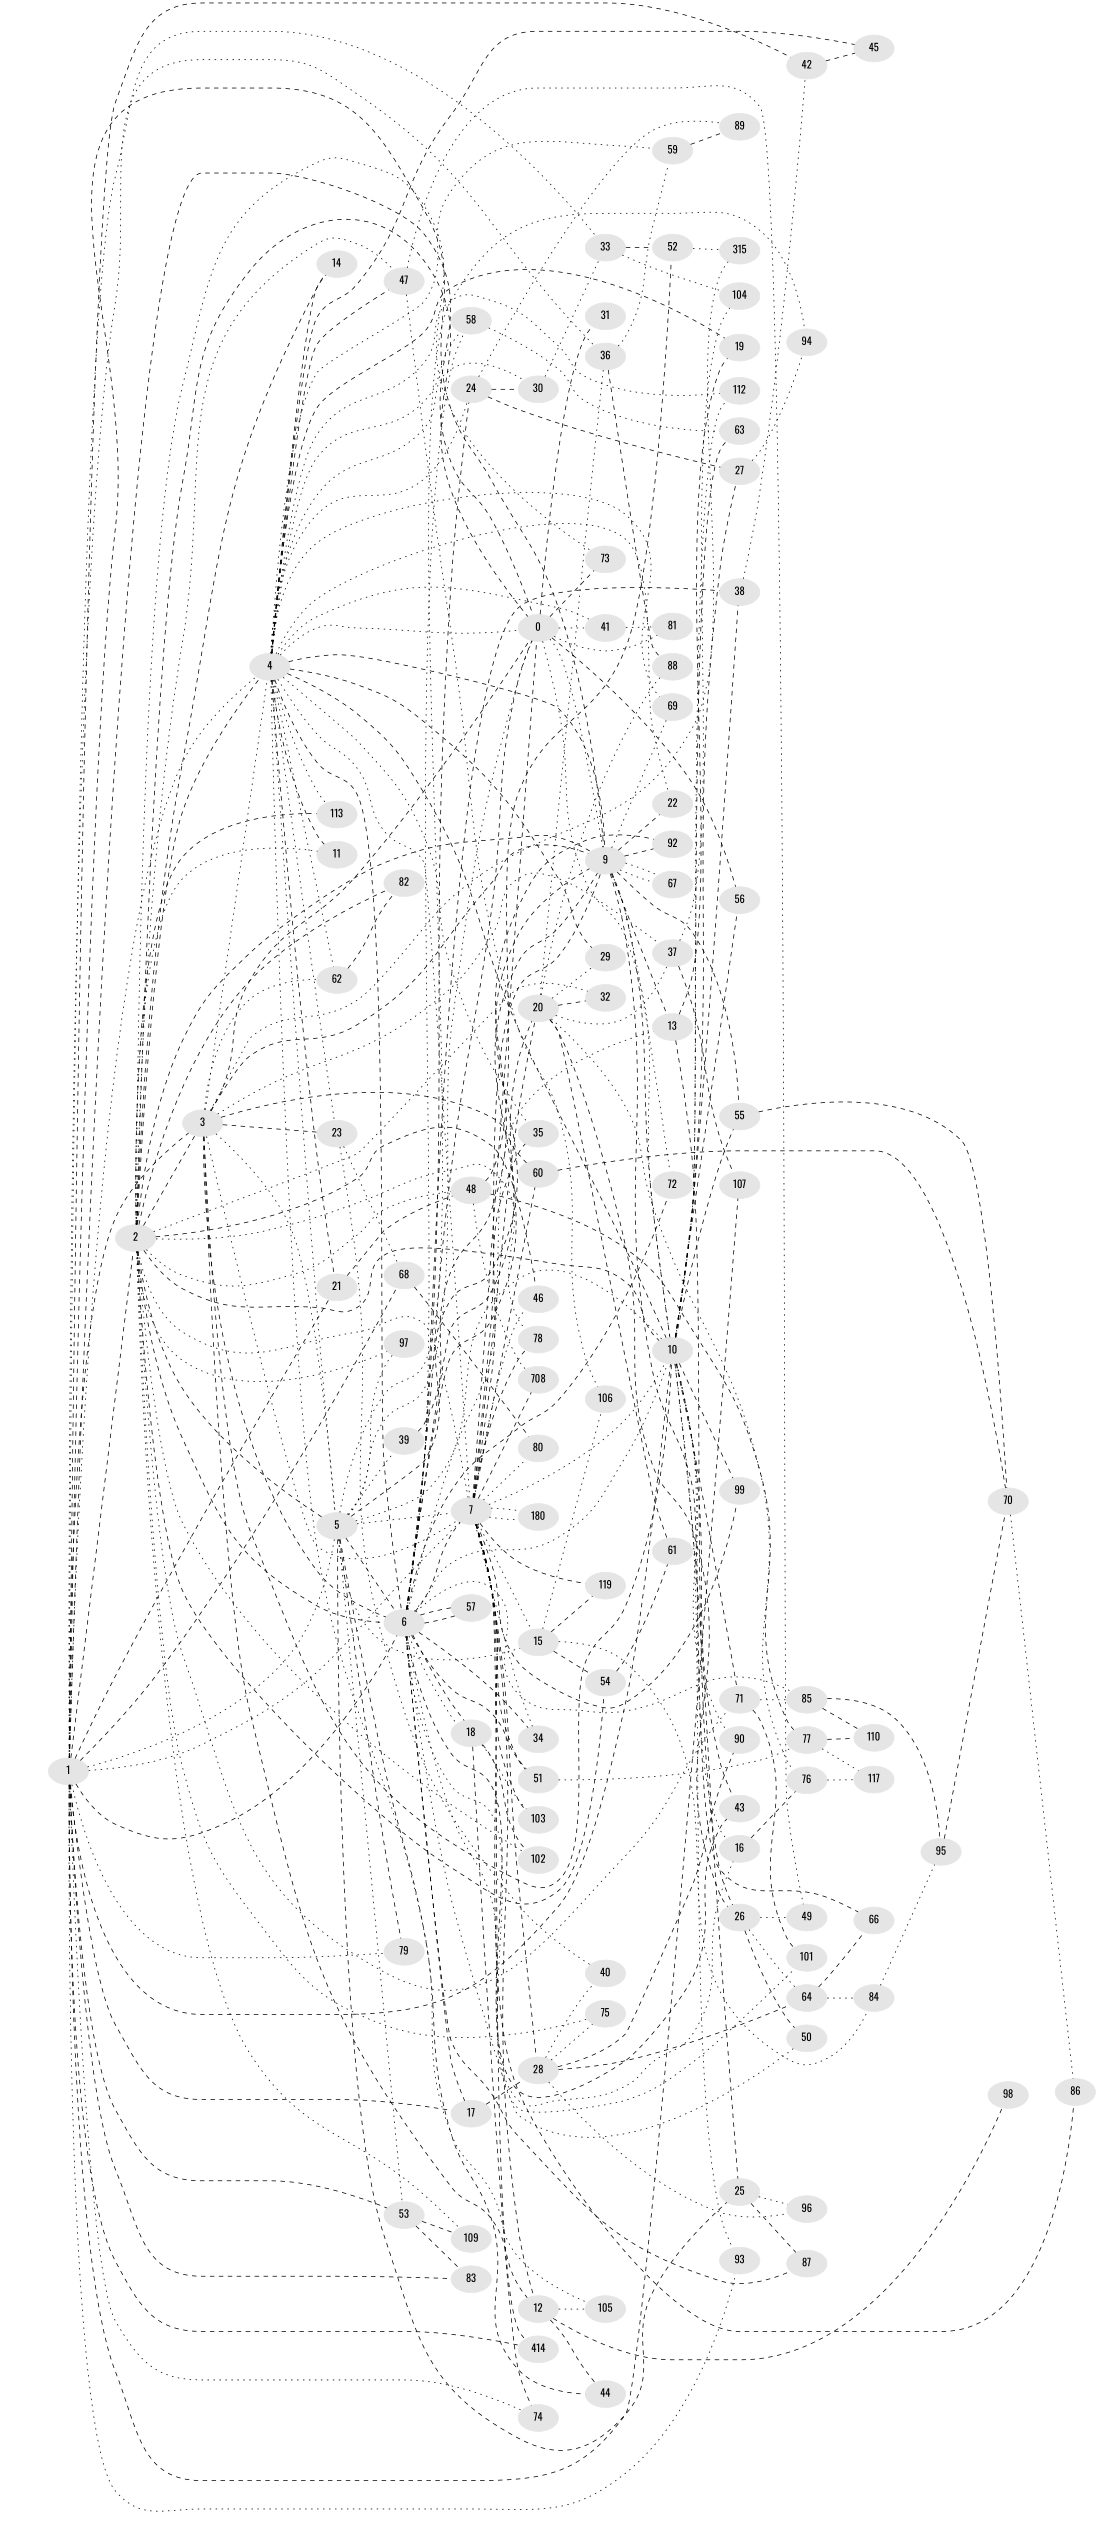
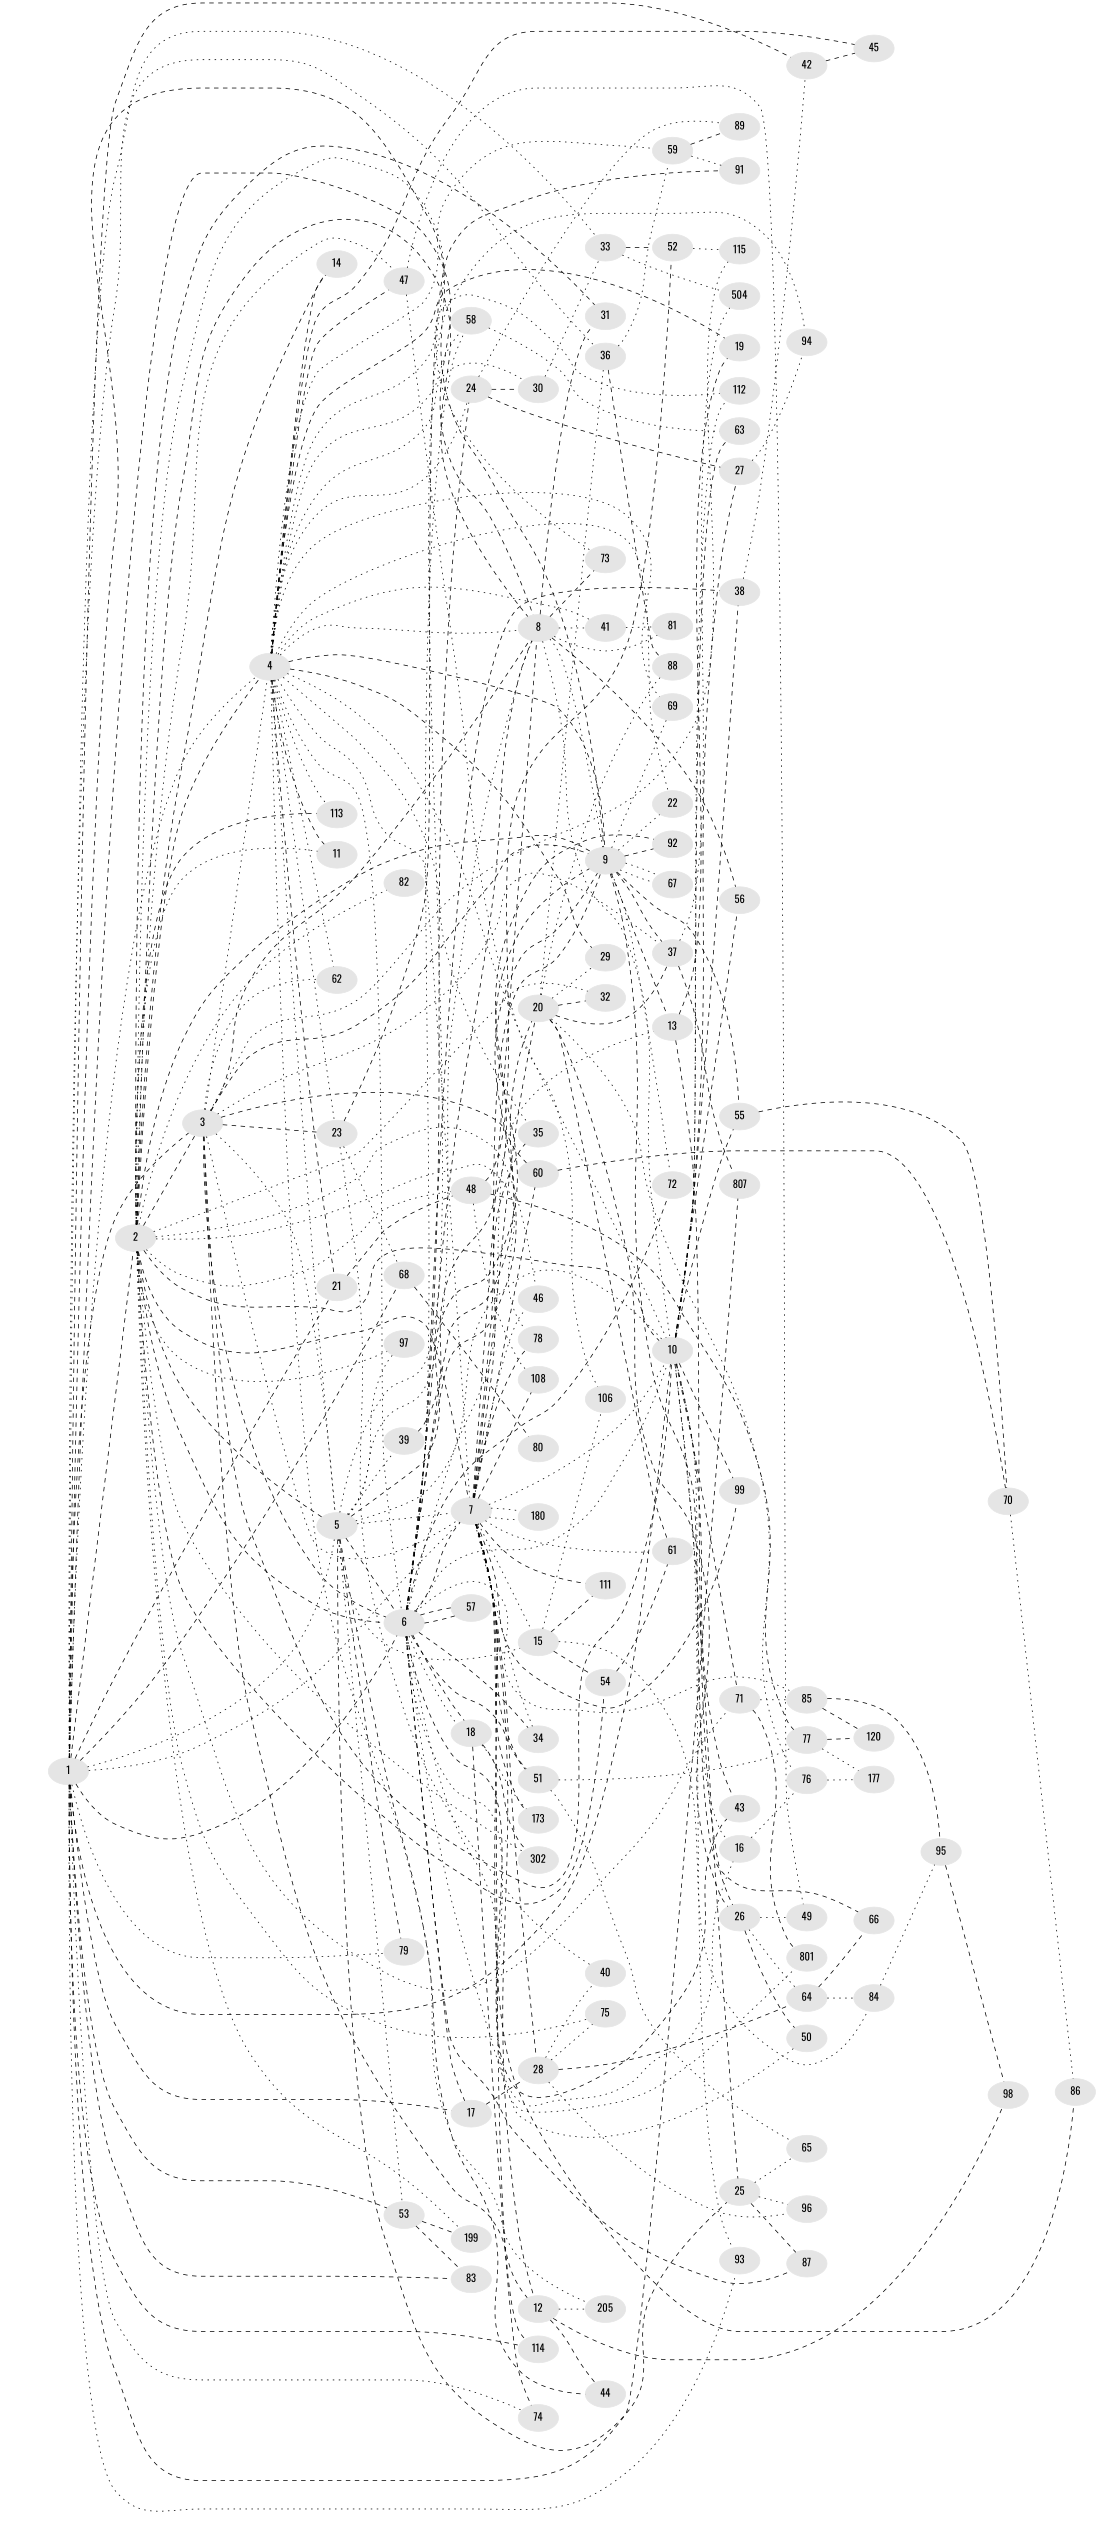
node "91": added
node "315": label "315" -> "115"
node "104": label "104" -> "504"
edge "31" -- "2": added
node "0": label "0" -> "8"
edge "22" -- "9": style dashed -> dotted
edge "82" -- "62": removed
edge "4" -- "10": style dashed -> dotted
edge "37" -- "20": style dotted -> dashed
edge "82" -- "2": style dashed -> dotted
edge "9" -- "10": now "9" -- "37"
edge "4" -- "6": style dashed -> dotted
edge "2" -- "46": style dashed -> dotted
node "107": label "107" -> "807"
edge "2" -- "7": style dotted -> dashed
node "708": label "708" -> "108"
edge "80" -- "7": now "61" -- "7"
node "119": label "119" -> "111"
edge "70" -- "95": now "98" -- "95"
node "110": label "110" -> "120"
node "90": removed
node "117": label "117" -> "177"
edge "76" -- "16": style dashed -> dotted
node "103": label "103" -> "173"
node "102": label "102" -> "302"
node "101": label "101" -> "801"
node "65": added
node "109": label "109" -> "199"
node "105": label "105" -> "205"
node "414": label "414" -> "114"
